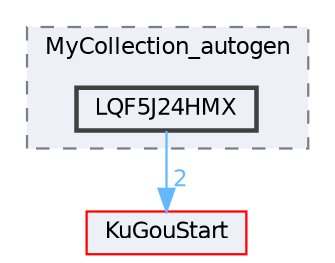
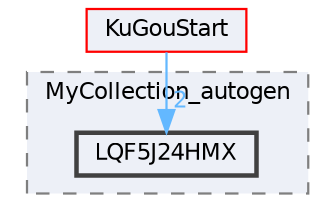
edge "LQF5J24HMX" -> "KuGouStart": reversed
